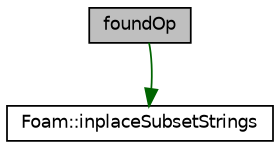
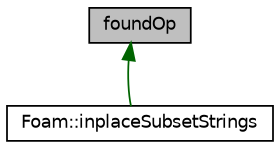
edge "foundOp" -> "Foam::inplaceSubsetStrings": reversed
